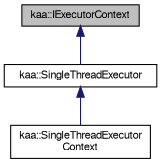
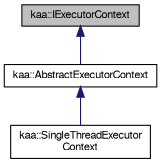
node "kaa::SingleThreadExecutor": label "kaa::SingleThreadExecutor" -> "kaa::AbstractExecutorContext"
